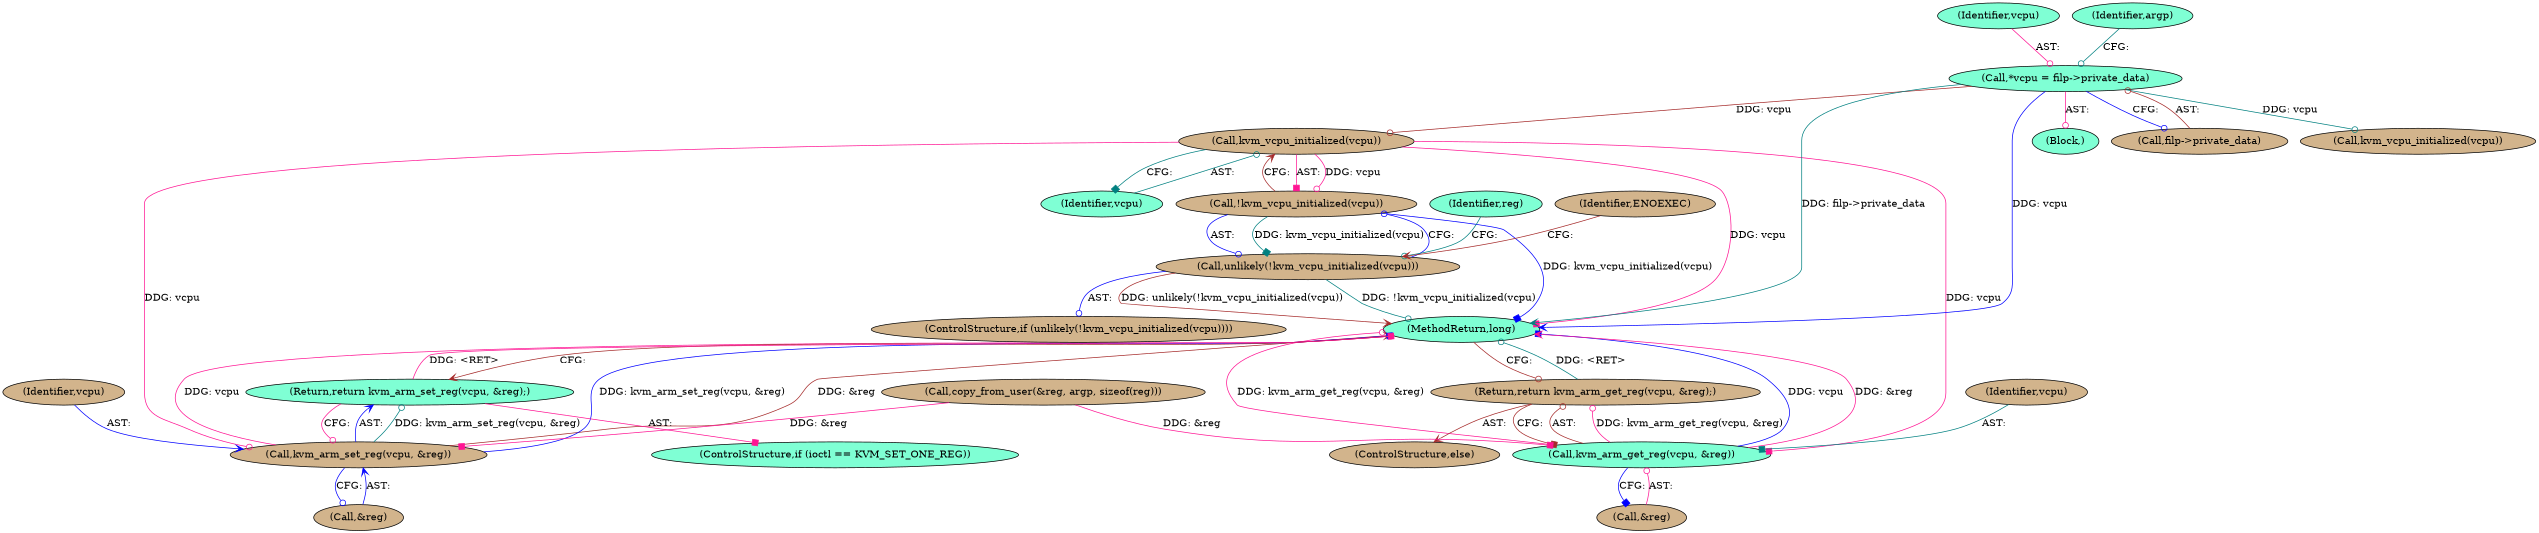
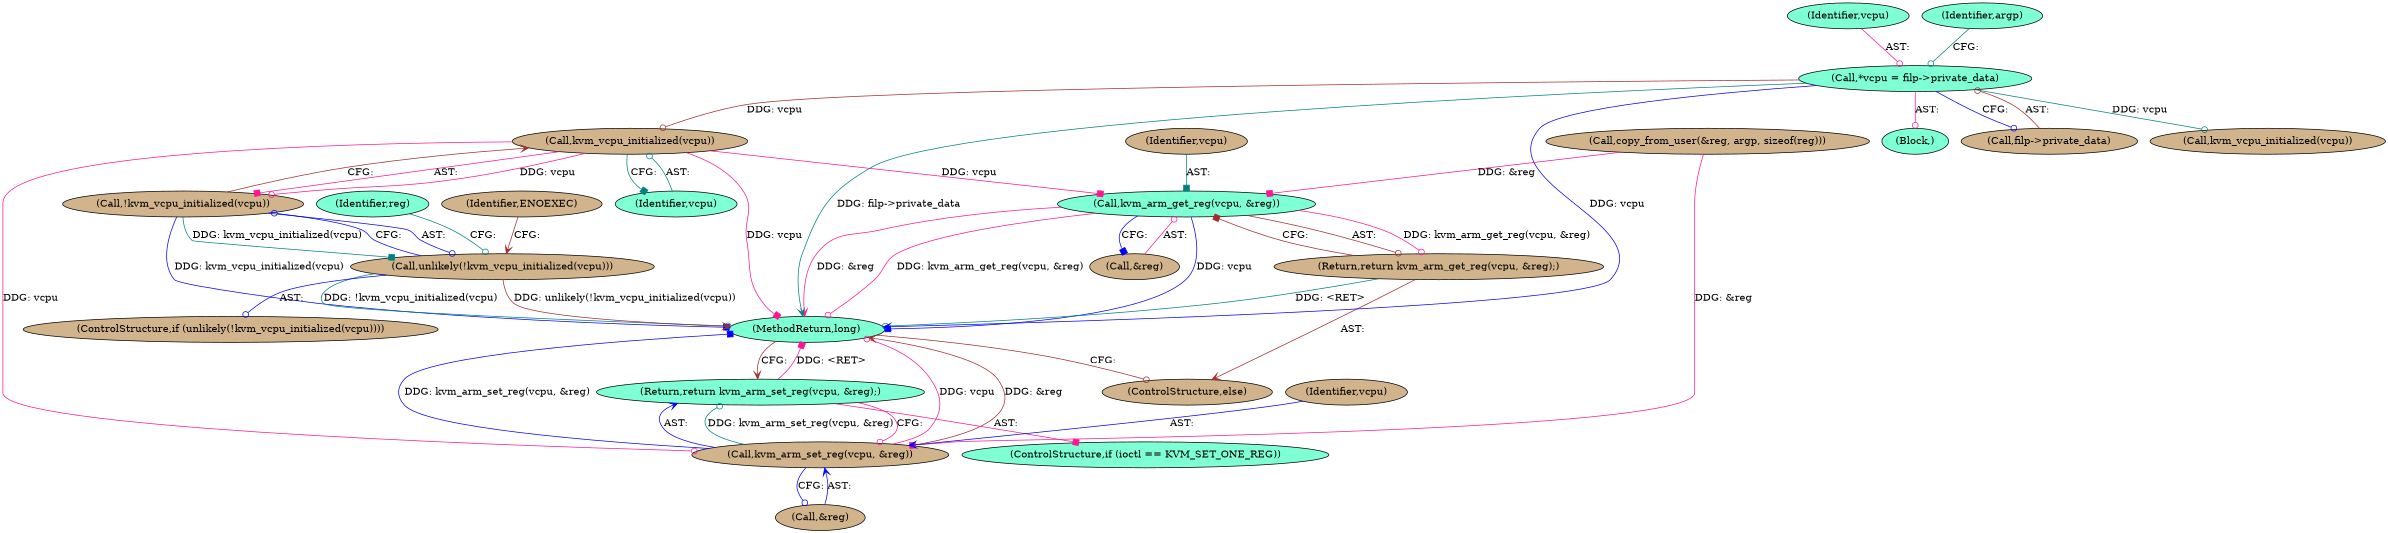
edge "(MethodReturn,long)" -> "(Return,return kvm_arm_get_reg(vcpu, &reg);)": now "(MethodReturn,long)" -> "(ControlStructure,else)"
